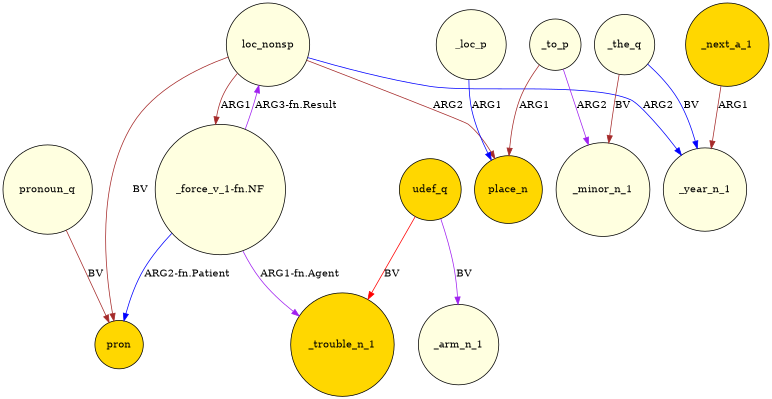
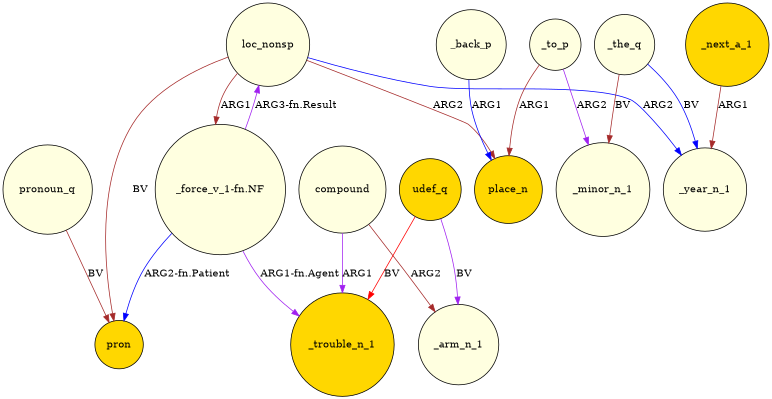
node "_loc_p": label "_loc_p" -> "_back_p"
node "compound": added
